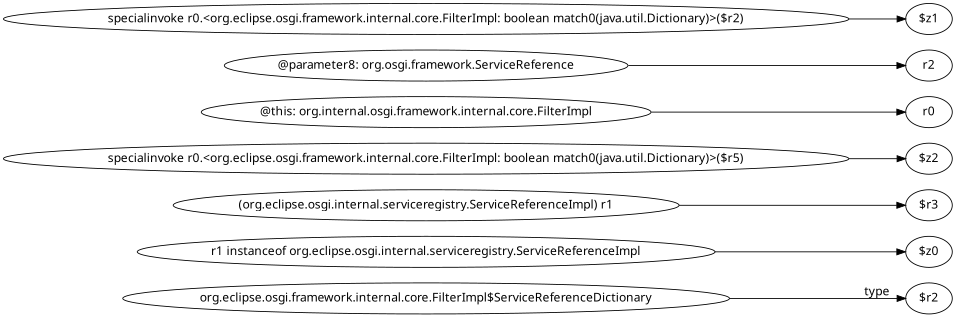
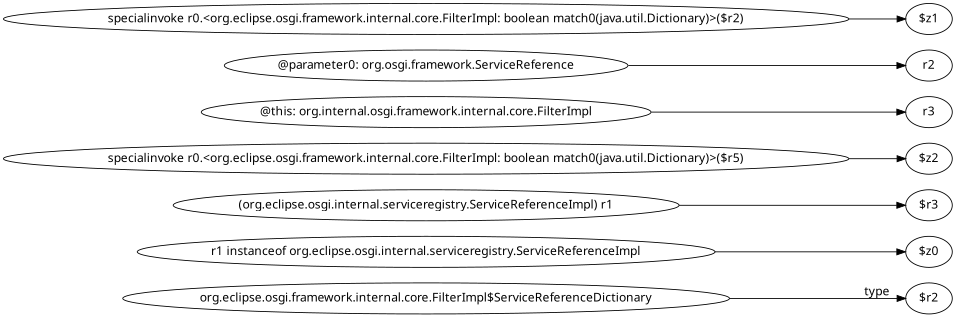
node "@parameter8: org.osgi.framework.ServiceReference": label "@parameter8: org.osgi.framework.ServiceReference" -> "@parameter0: org.osgi.framework.ServiceReference"
node "r0": label "r0" -> "r3"
